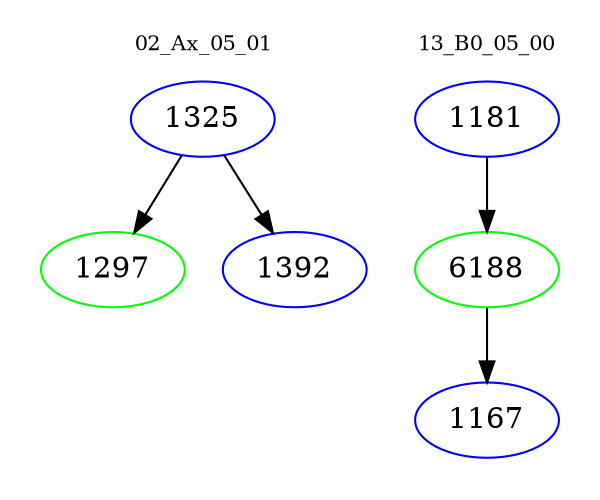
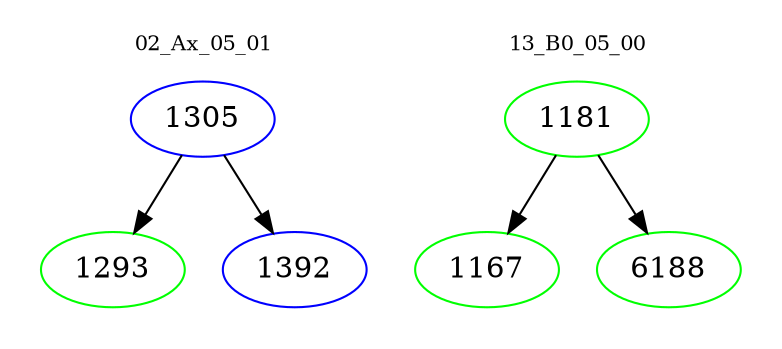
node "1325": label "1325" -> "1305"
node "1181": color blue -> green
node "1297": label "1297" -> "1293"
edge "6188" -> "1167": now "1181" -> "1167"
node "1167": color blue -> green
